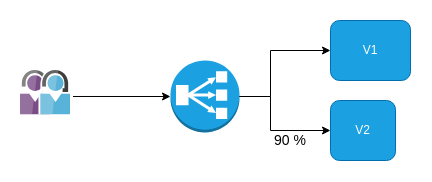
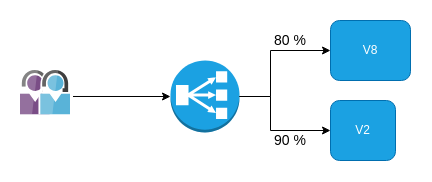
node "80 %": added
node "V1": label "V1" -> "V8"
